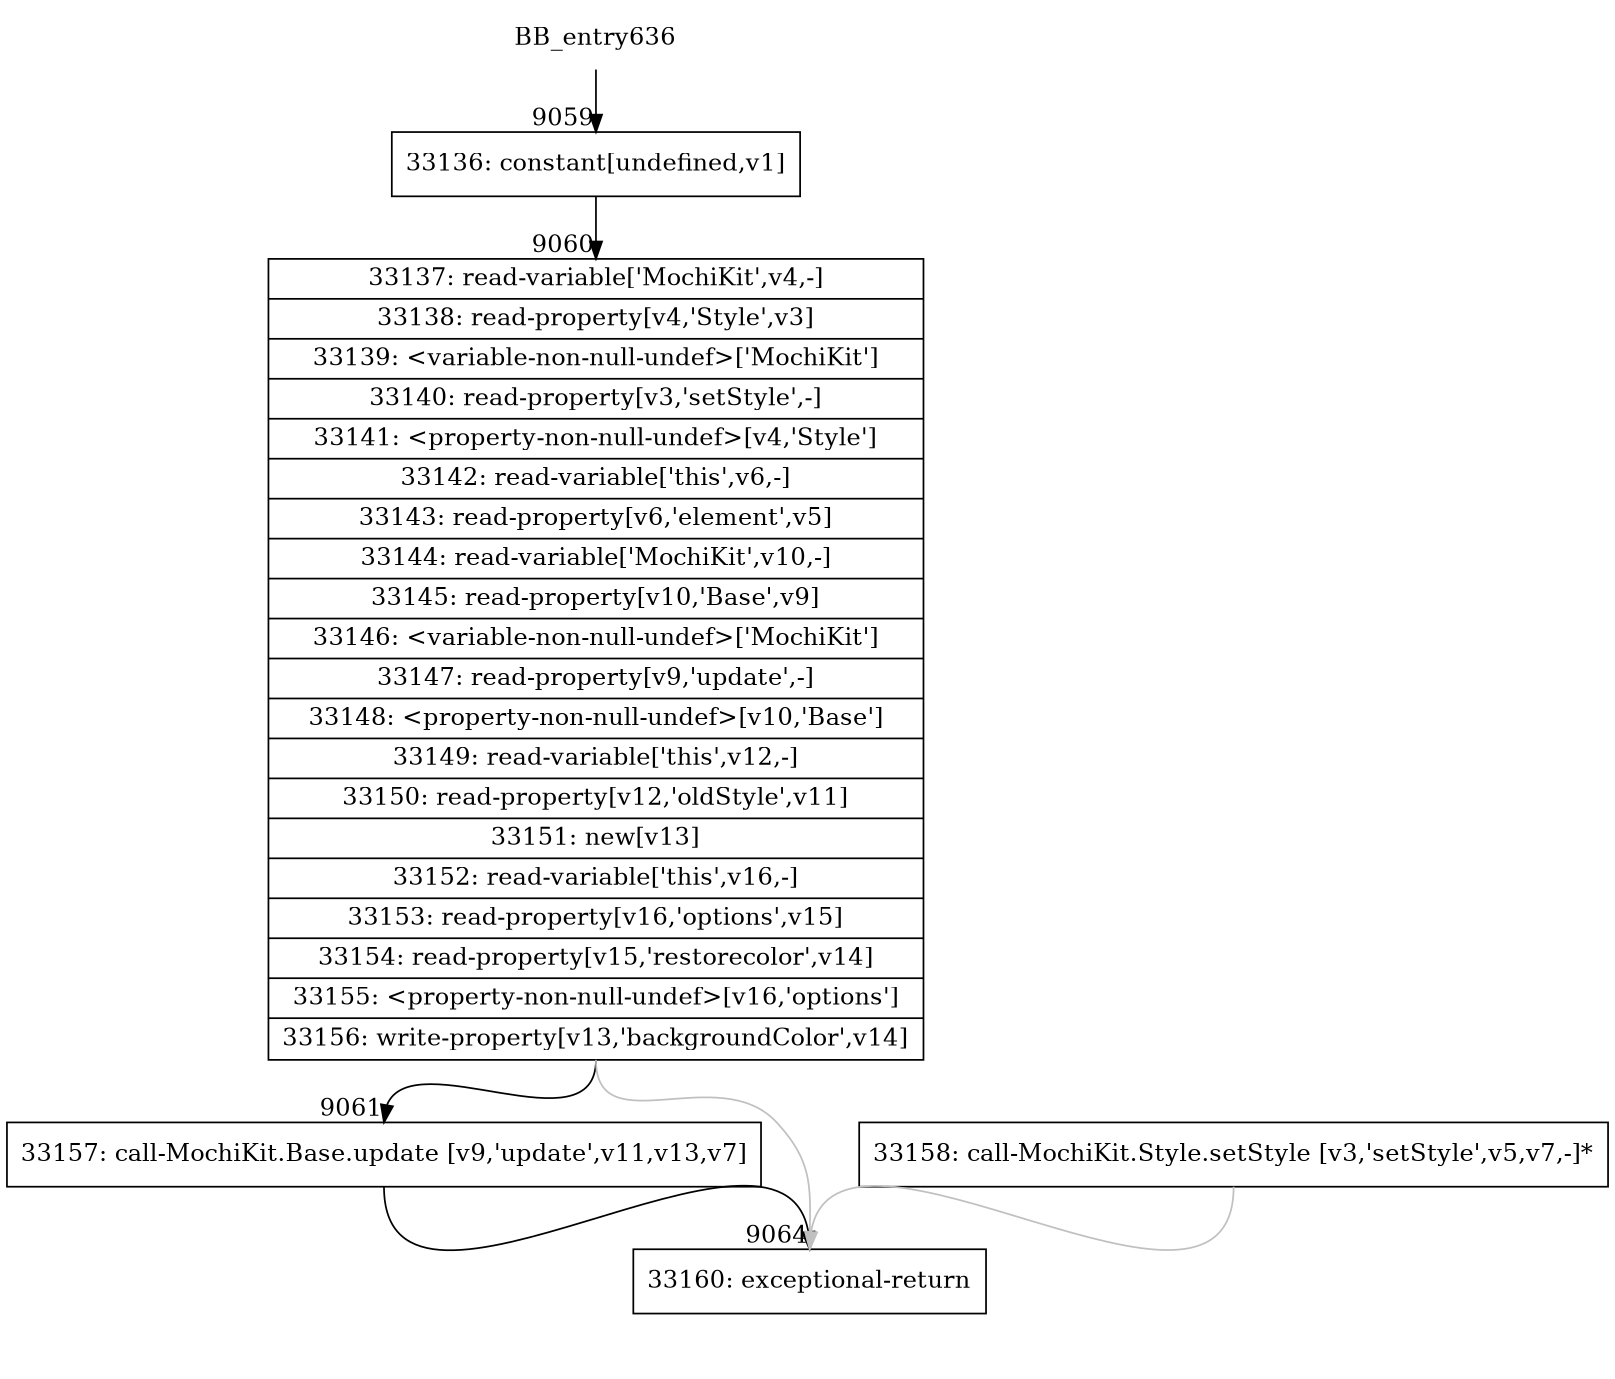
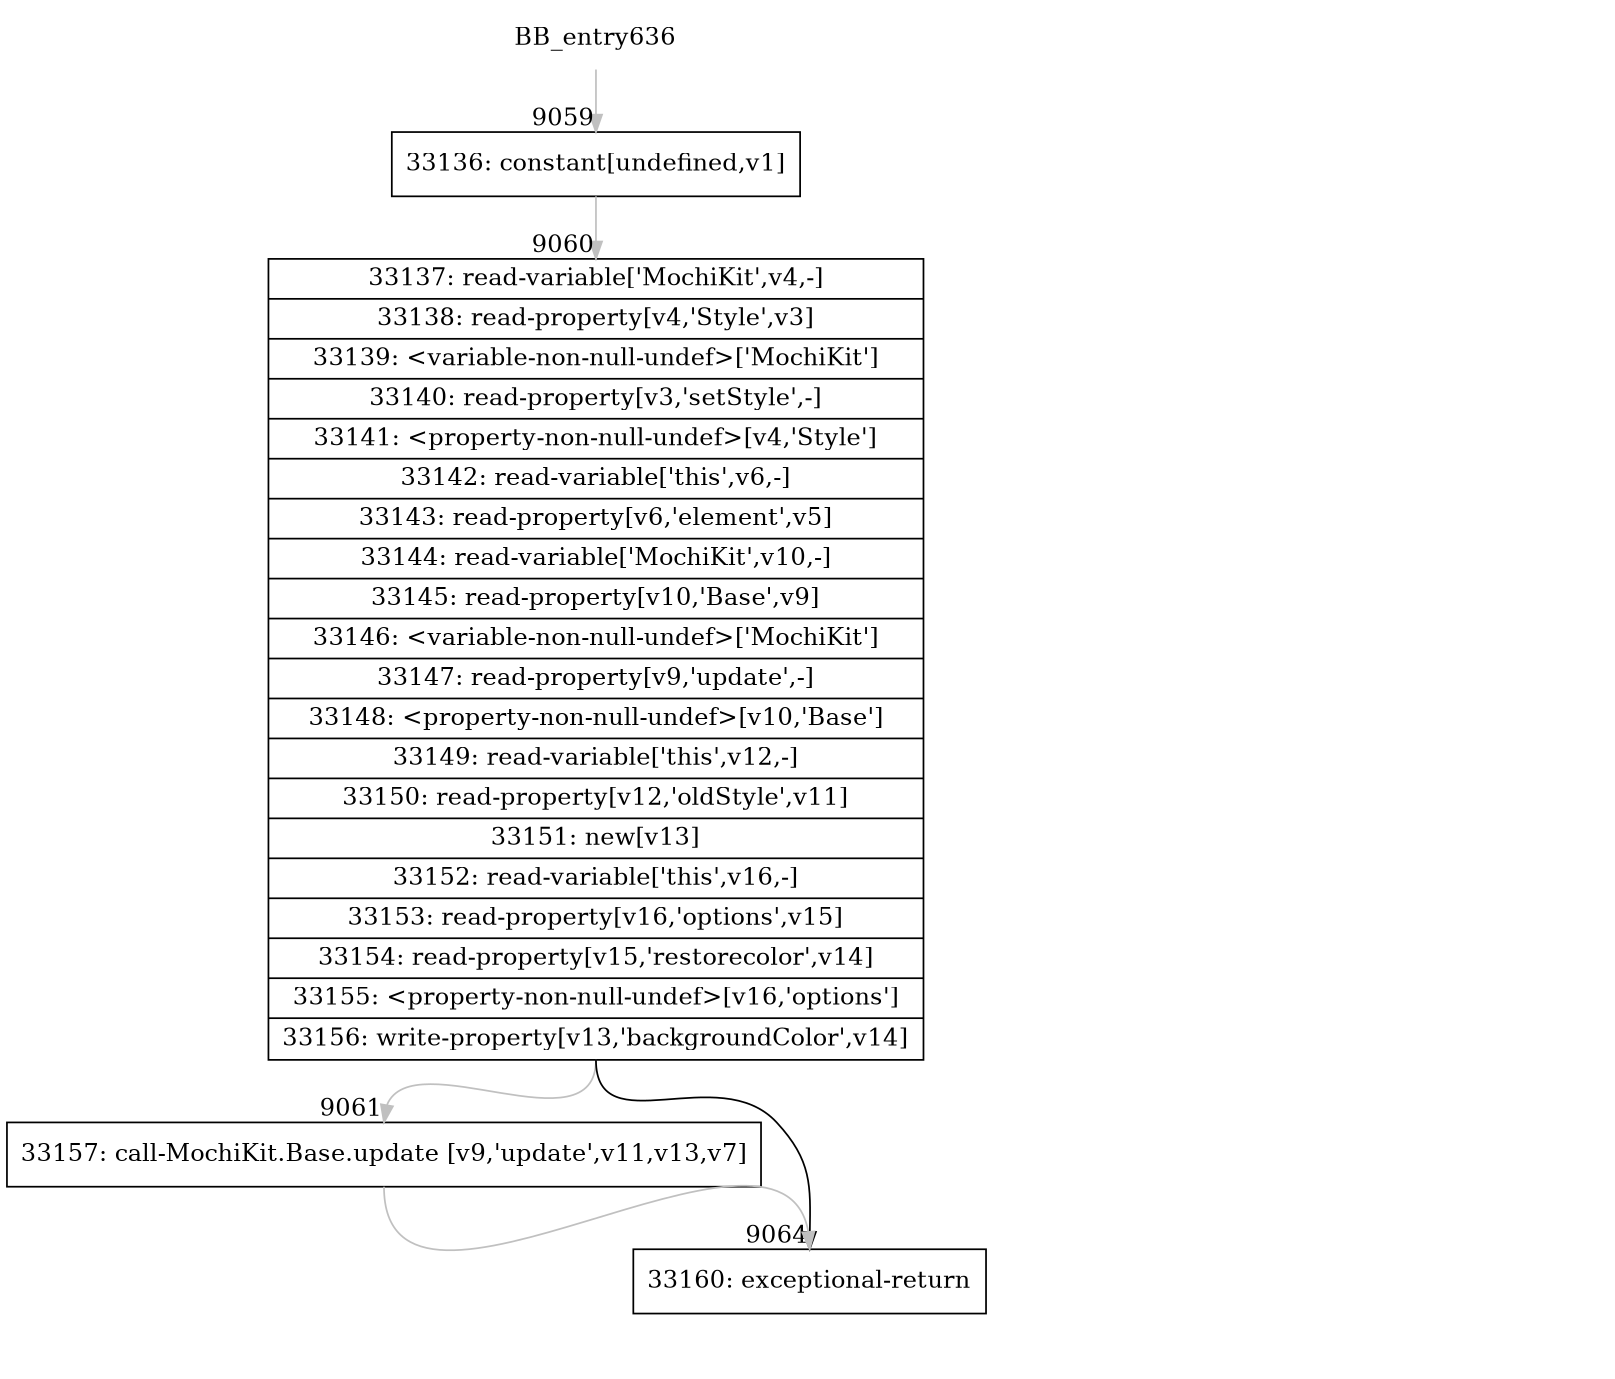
edge "BB_entry636" -> "33136: constant[undefined,v1]": color black -> gray
edge "33136: constant[undefined,v1]" -> "33137: read-variable['MochiKit',v4,-]": color black -> gray
edge "33137: read-variable['MochiKit',v4,-]" -> "33157: call-MochiKit.Base.update [v9,'update',v11,v13,v7]": color black -> gray
edge "33137: read-variable['MochiKit',v4,-]" -> "33160: exceptional-return": color gray -> black
node "33158: call-MochiKit.Style.setStyle [v3,'setStyle',v5,v7,-]*": removed
edge "33157: call-MochiKit.Base.update [v9,'update',v11,v13,v7]" -> "33160: exceptional-return": color black -> gray
